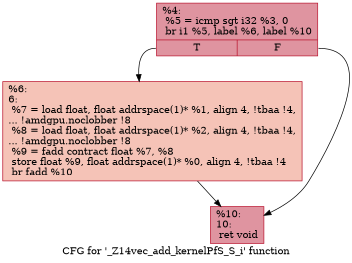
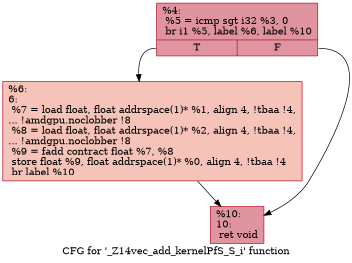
node "%6:": text "br fadd %10" -> "br label %10"
